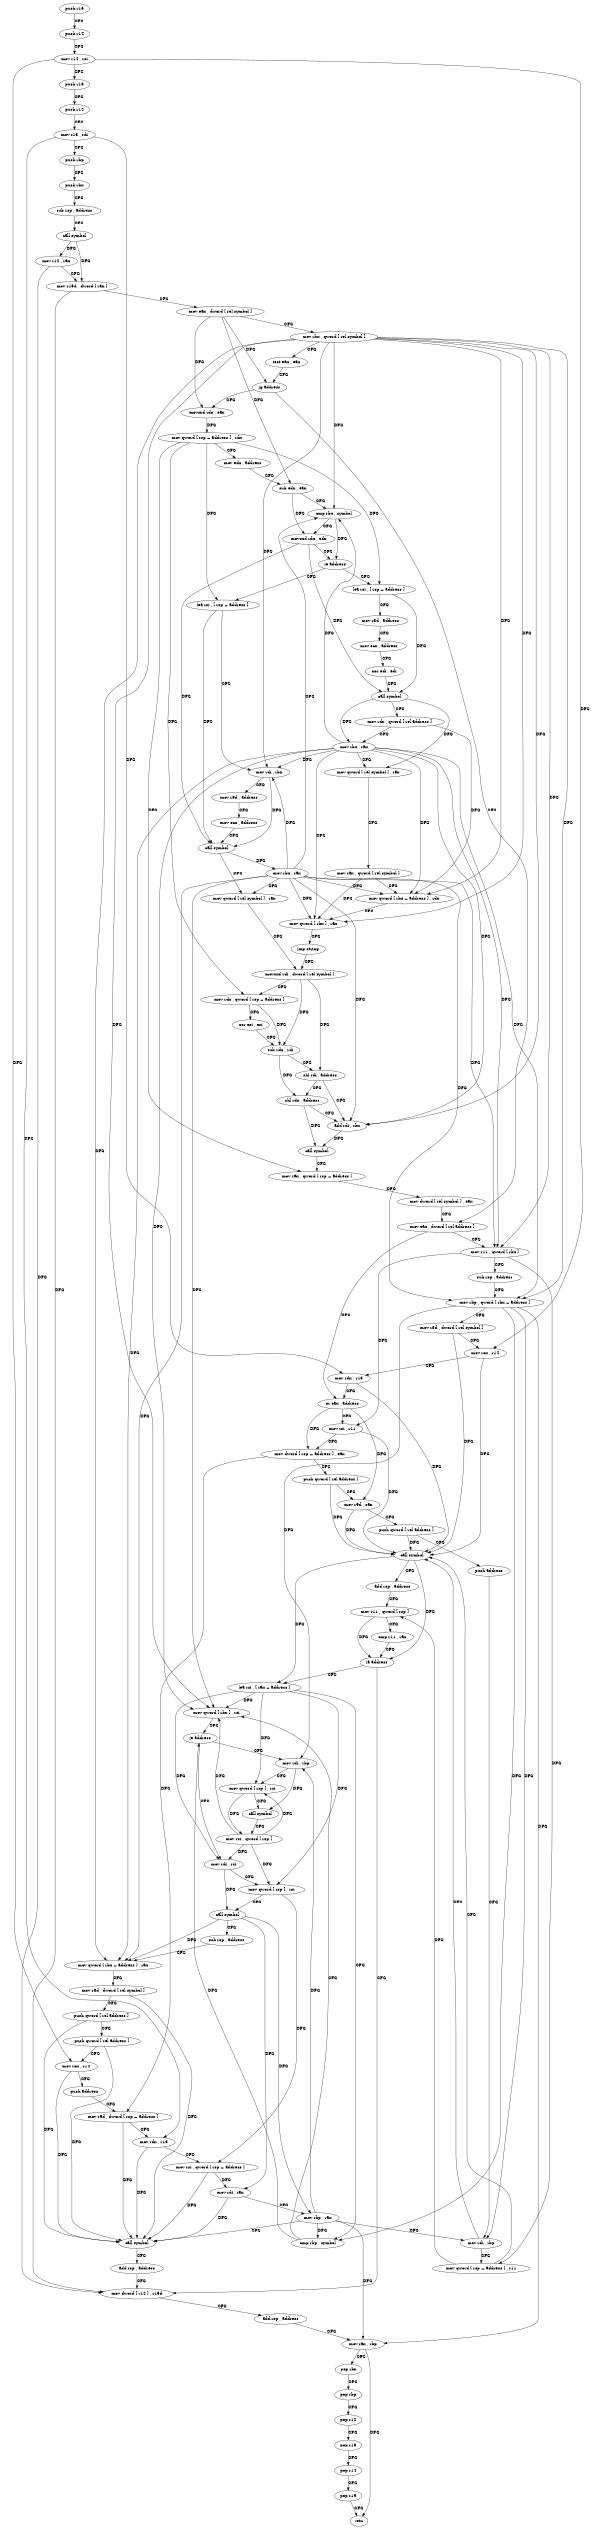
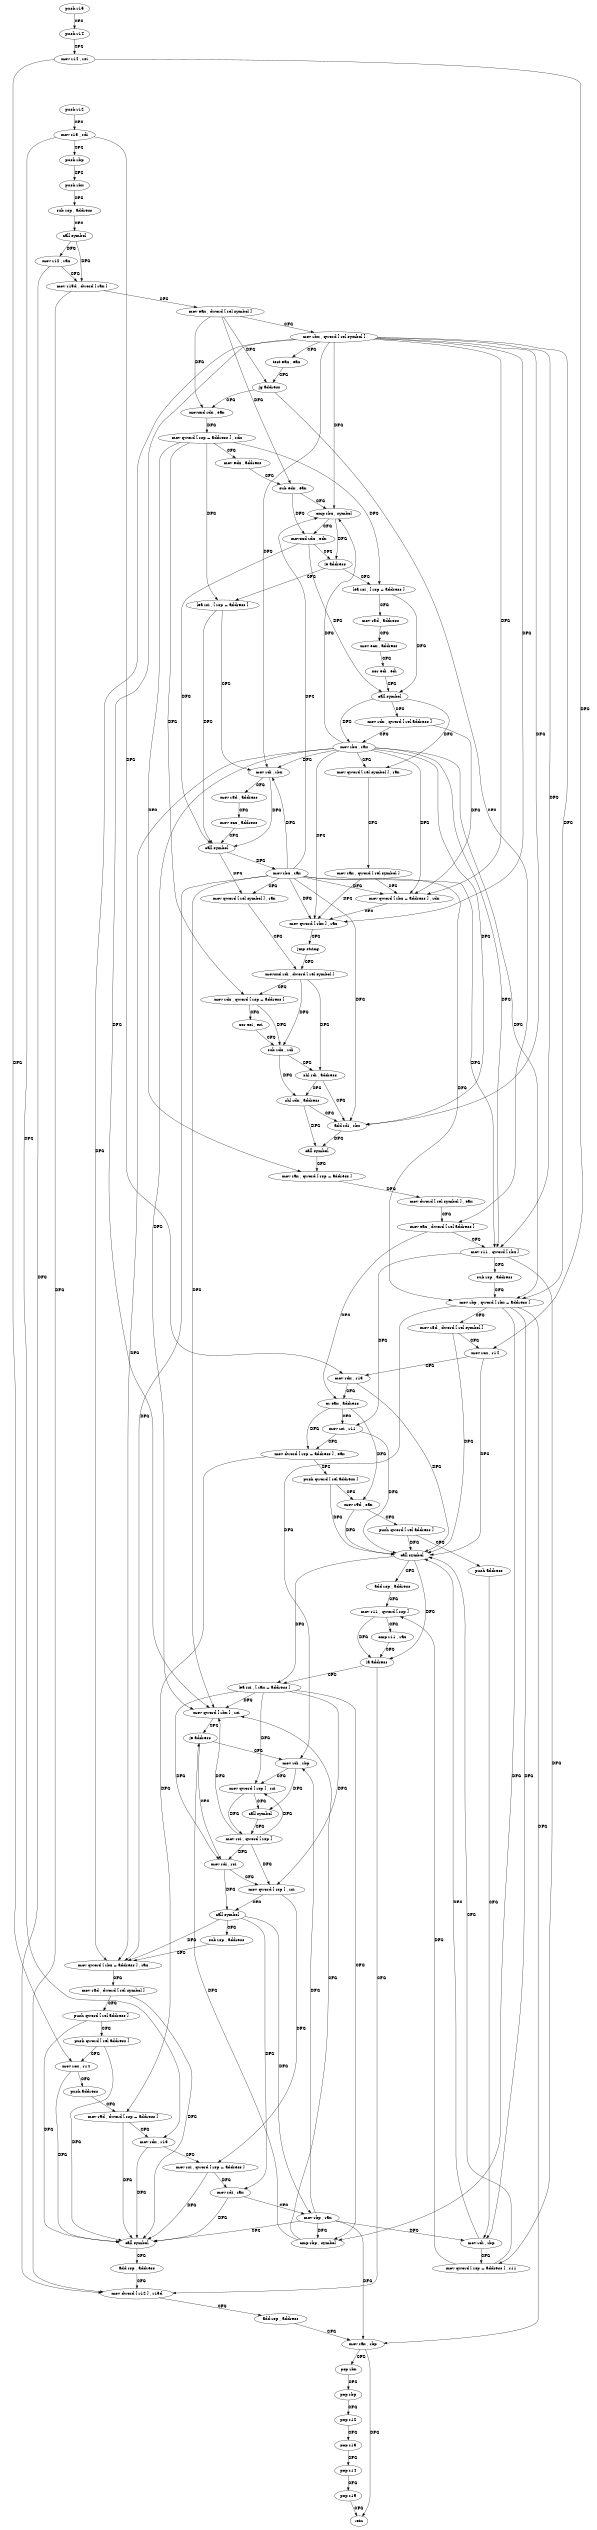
node "push r13": removed
